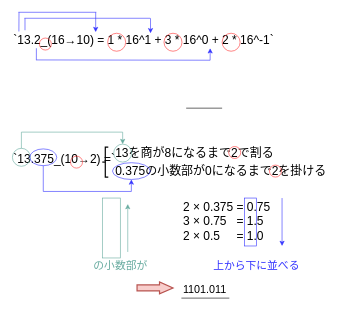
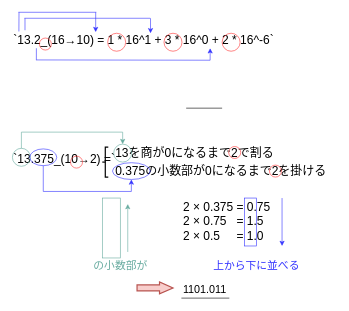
node "`13.2_(16→10) = 1 * 16^1 + 3 * 16^0 + 2 * 16^-1`": label "`13.2_(16→10) = 1 * 16^1 + 3 * 16^0 + 2 * 16^-1`" -> "`13.2_(16→10) = 1 * 16^1 + 3 * 16^0 + 2 * 16^-6`"
node "13を商が8になるまで2で割る": label "13を商が8になるまで2で割る" -> "13を商が0になるまで2で割る"
node "2 × 0.375 = 0.75 3 × 0.75 = 1.5 2 × 0.5 = 1.0": label "2 × 0.375 = 0.75 3 × 0.75 = 1.5 2 × 0.5 = 1.0" -> "2 × 0.375 = 0.75 2 × 0.75 = 1.5 2 × 0.5 = 1.0"
